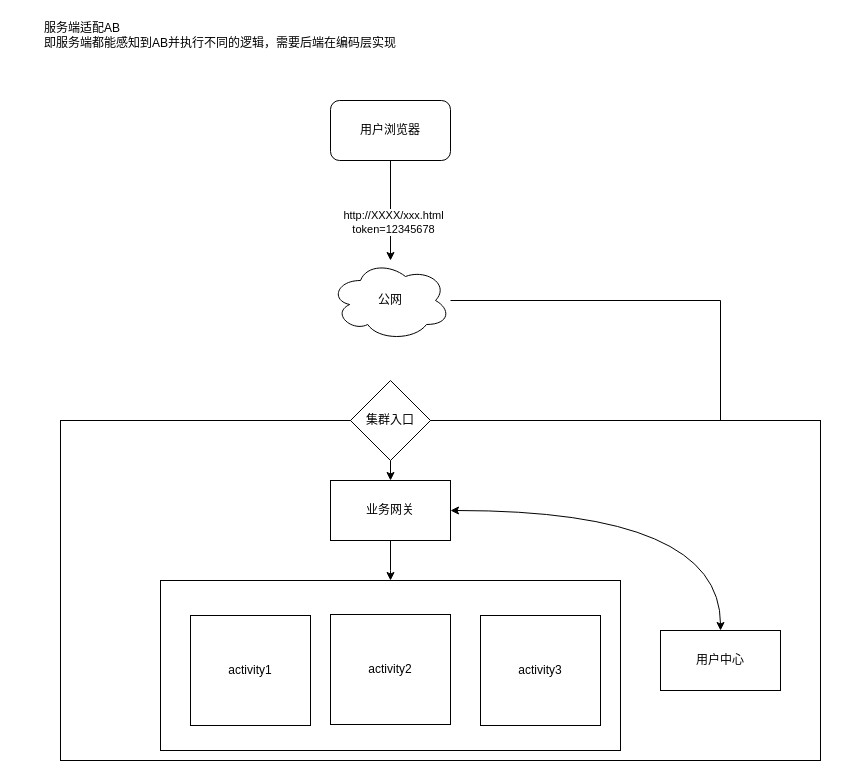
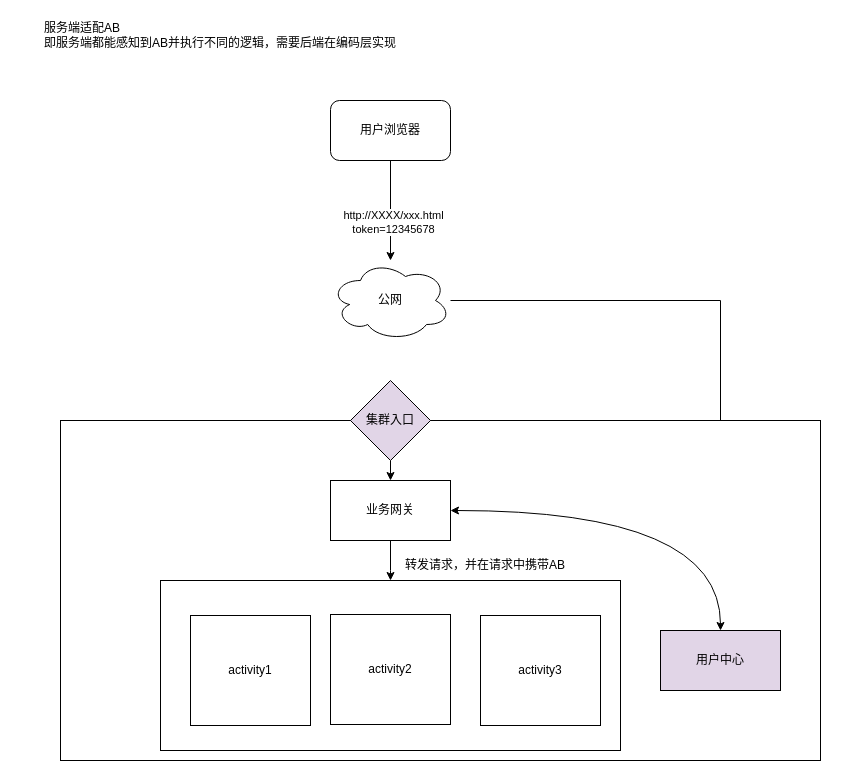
node "集群入口": fillcolor #ffffff -> #e1d5e7
node "转发请求，并在请求中携带AB": added
node "用户中心": fillcolor #ffffff -> #e1d5e7
